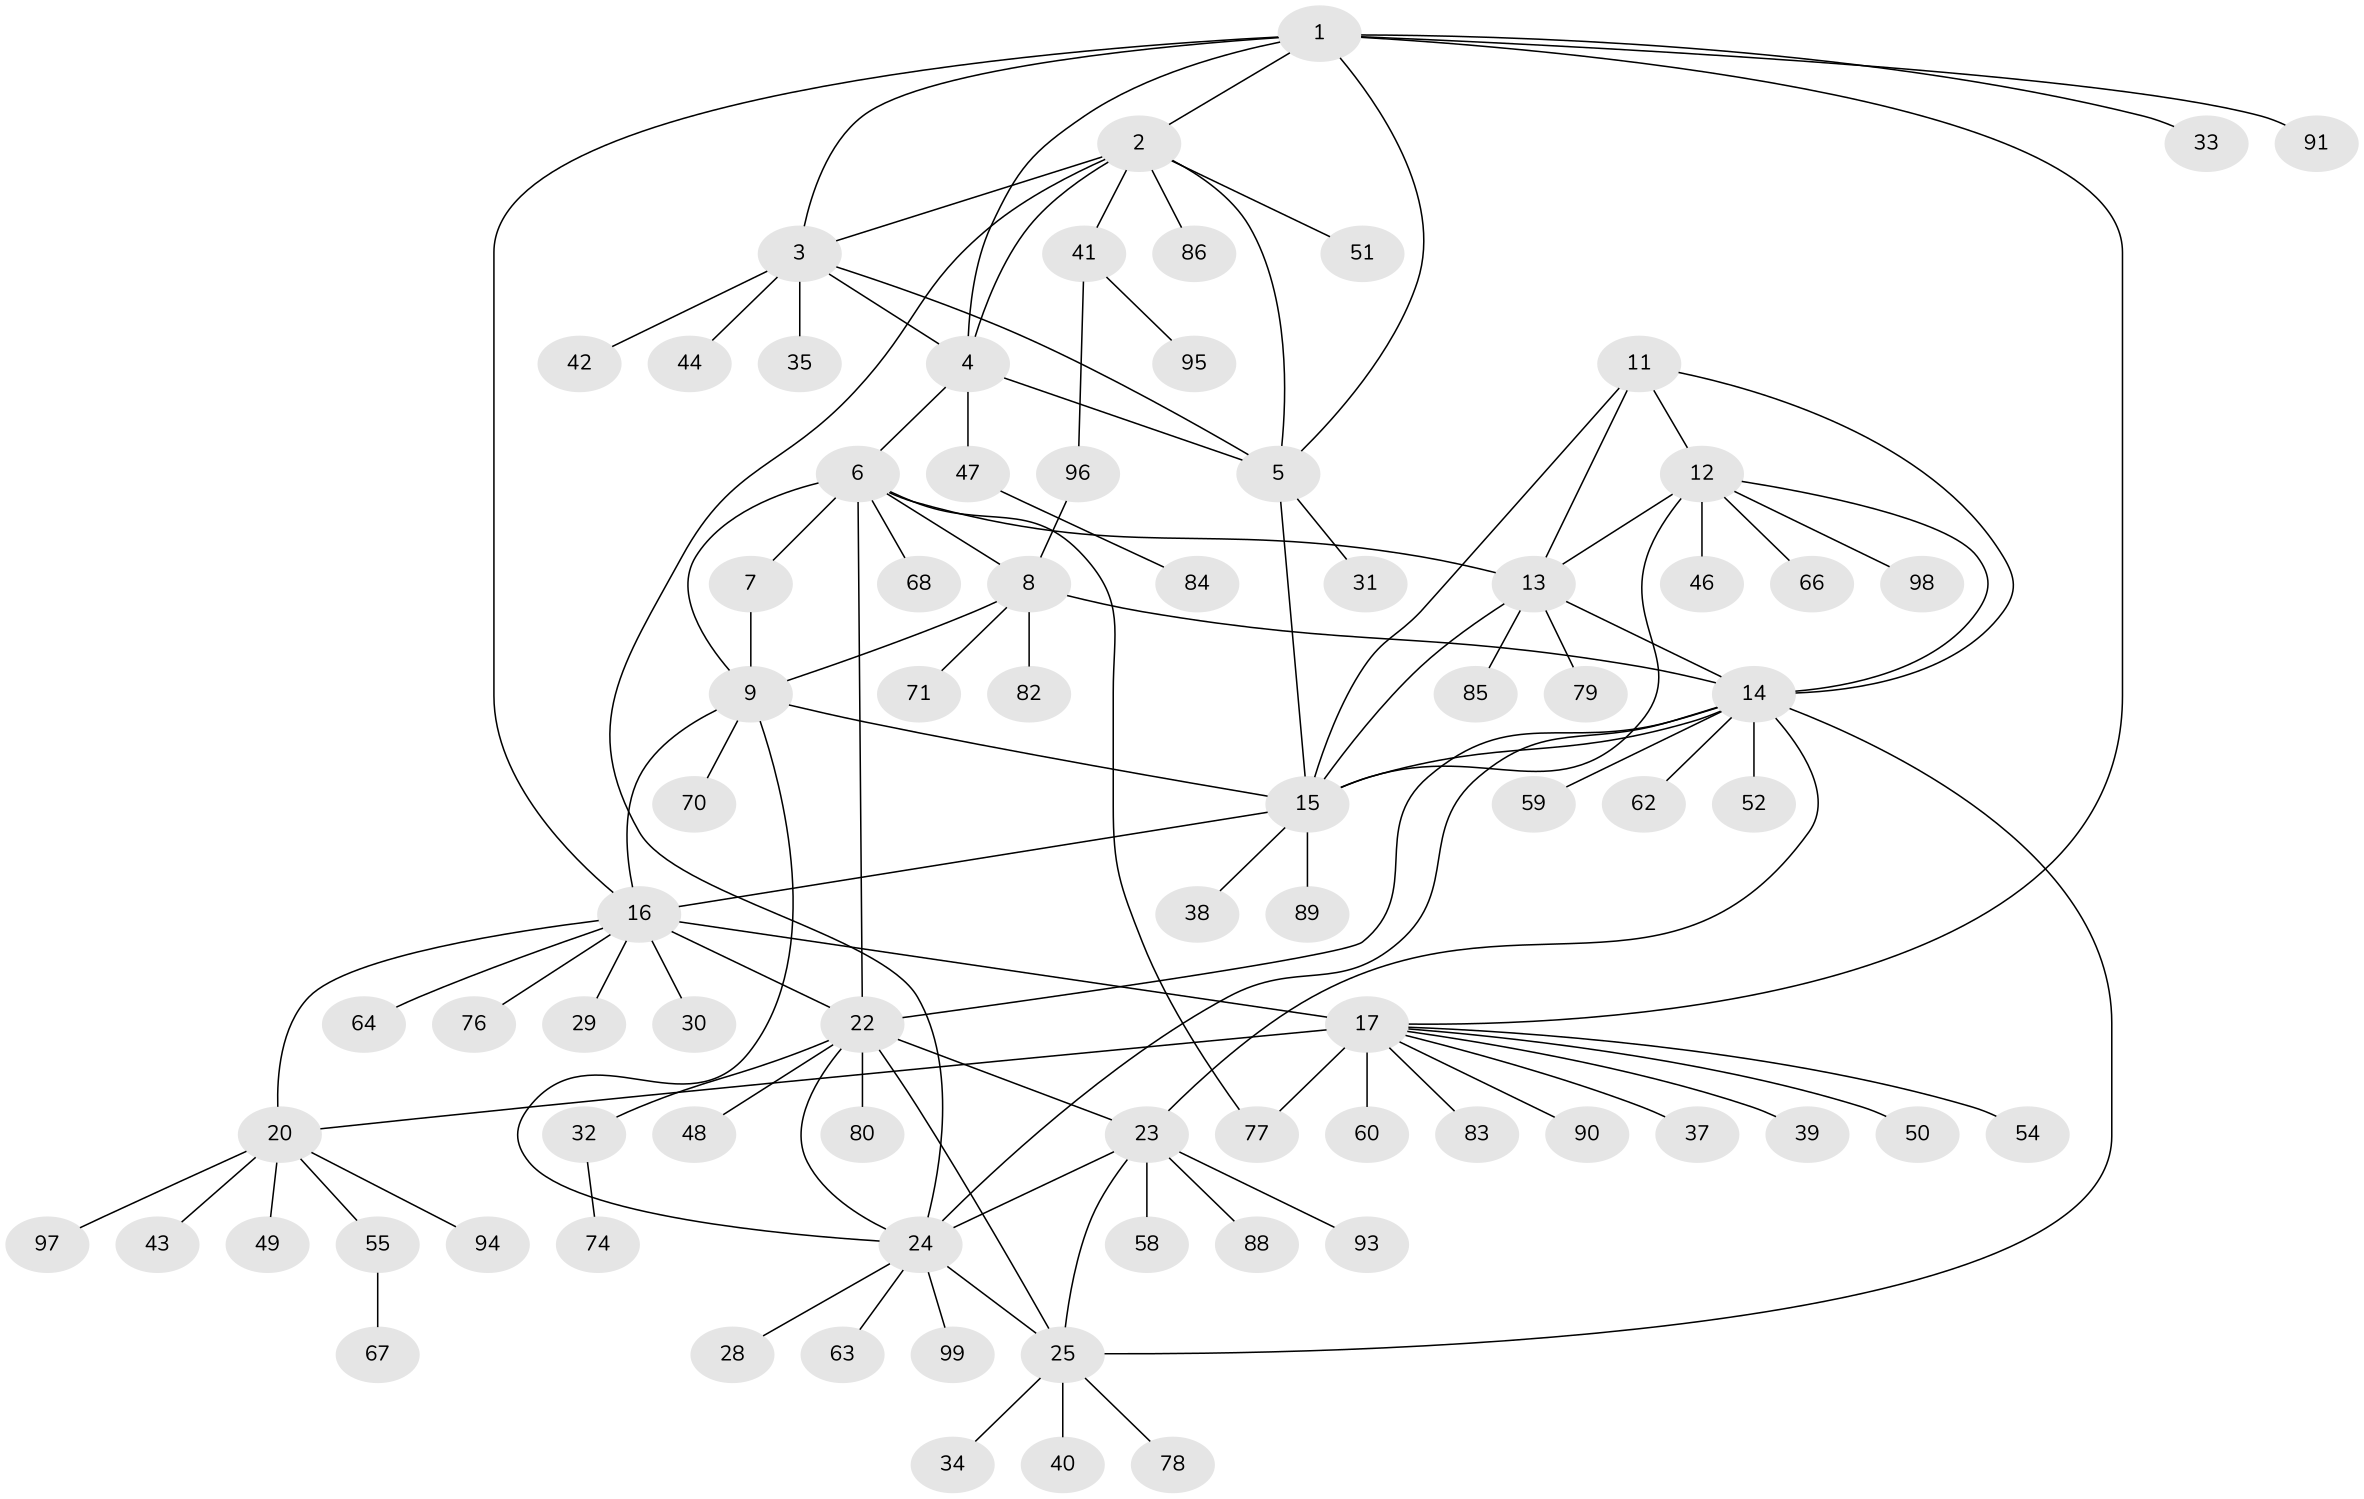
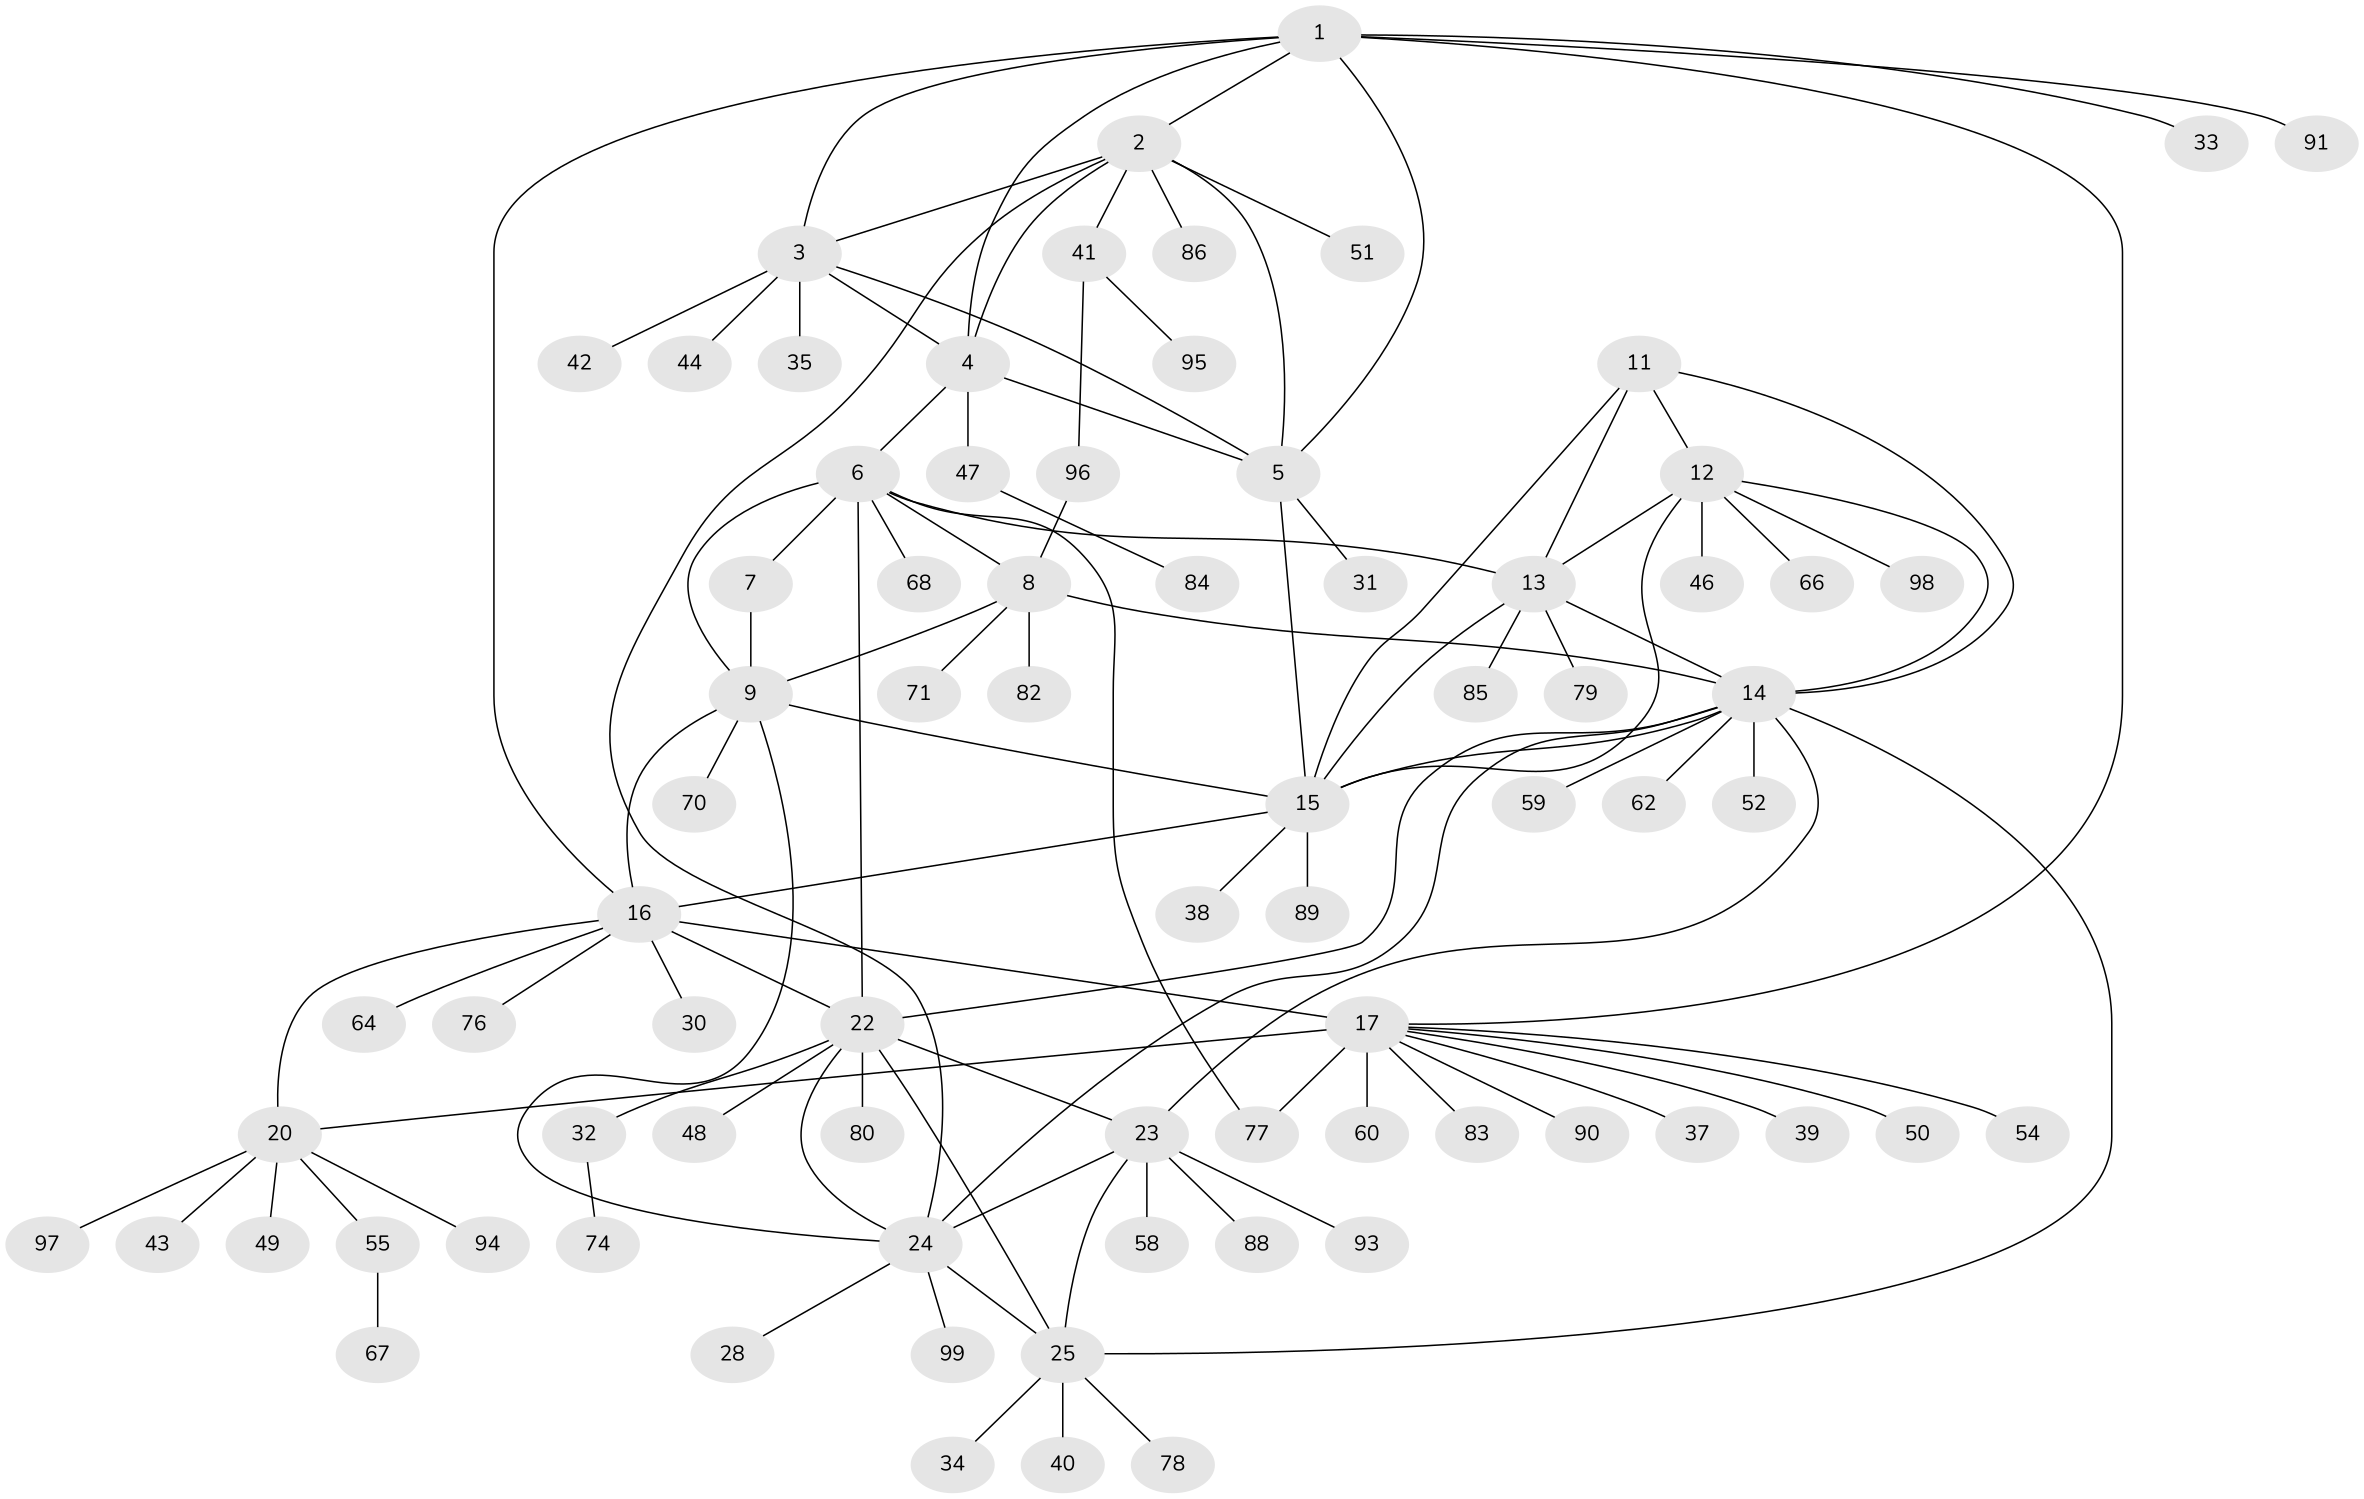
node "29": removed
node "63": removed
